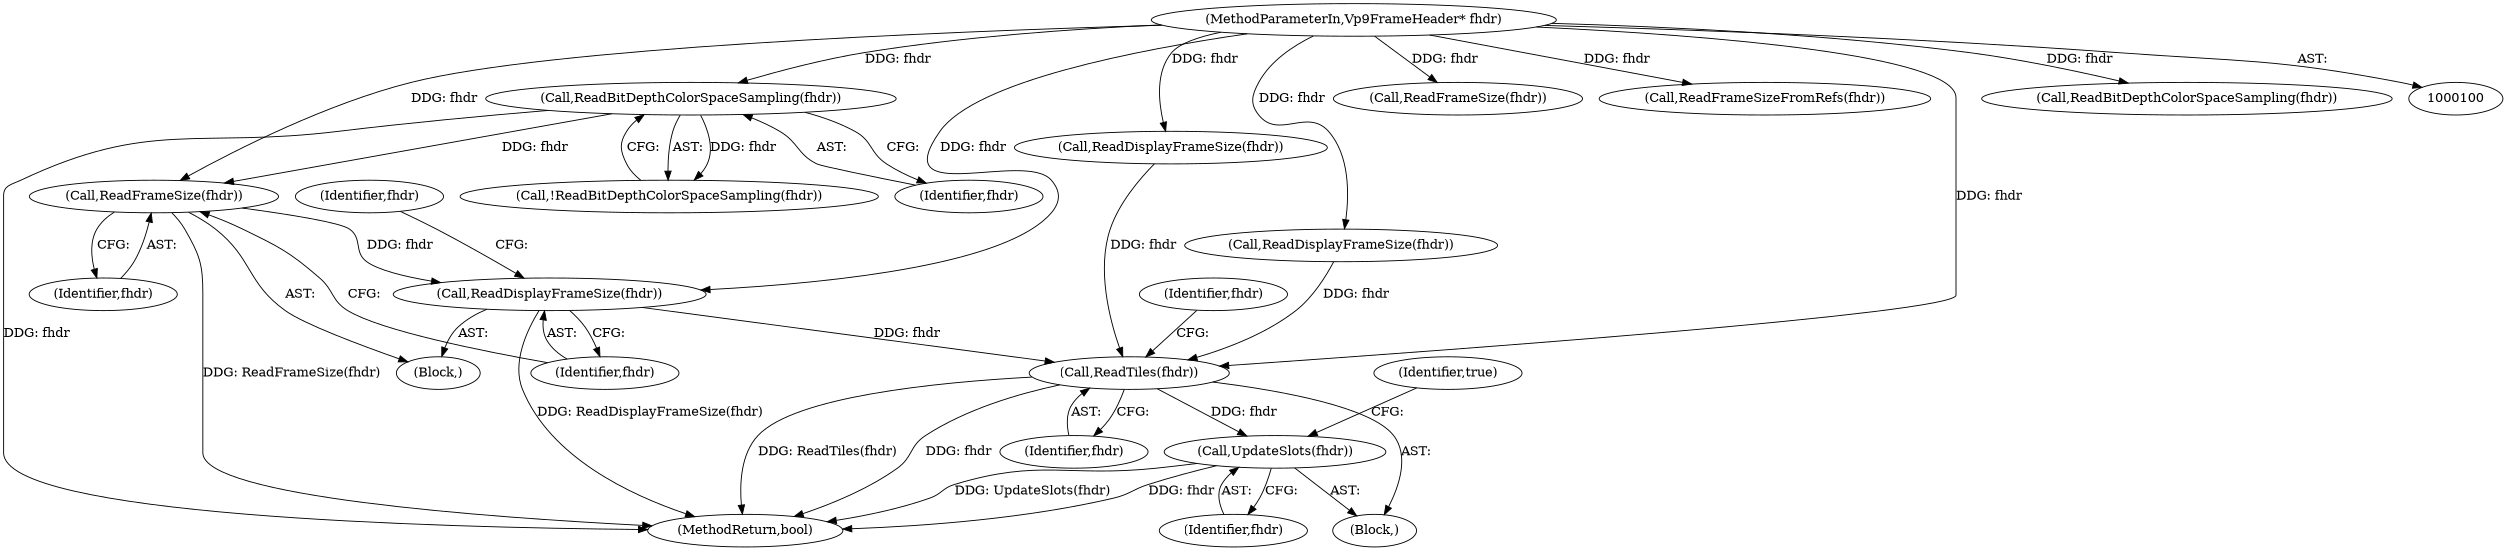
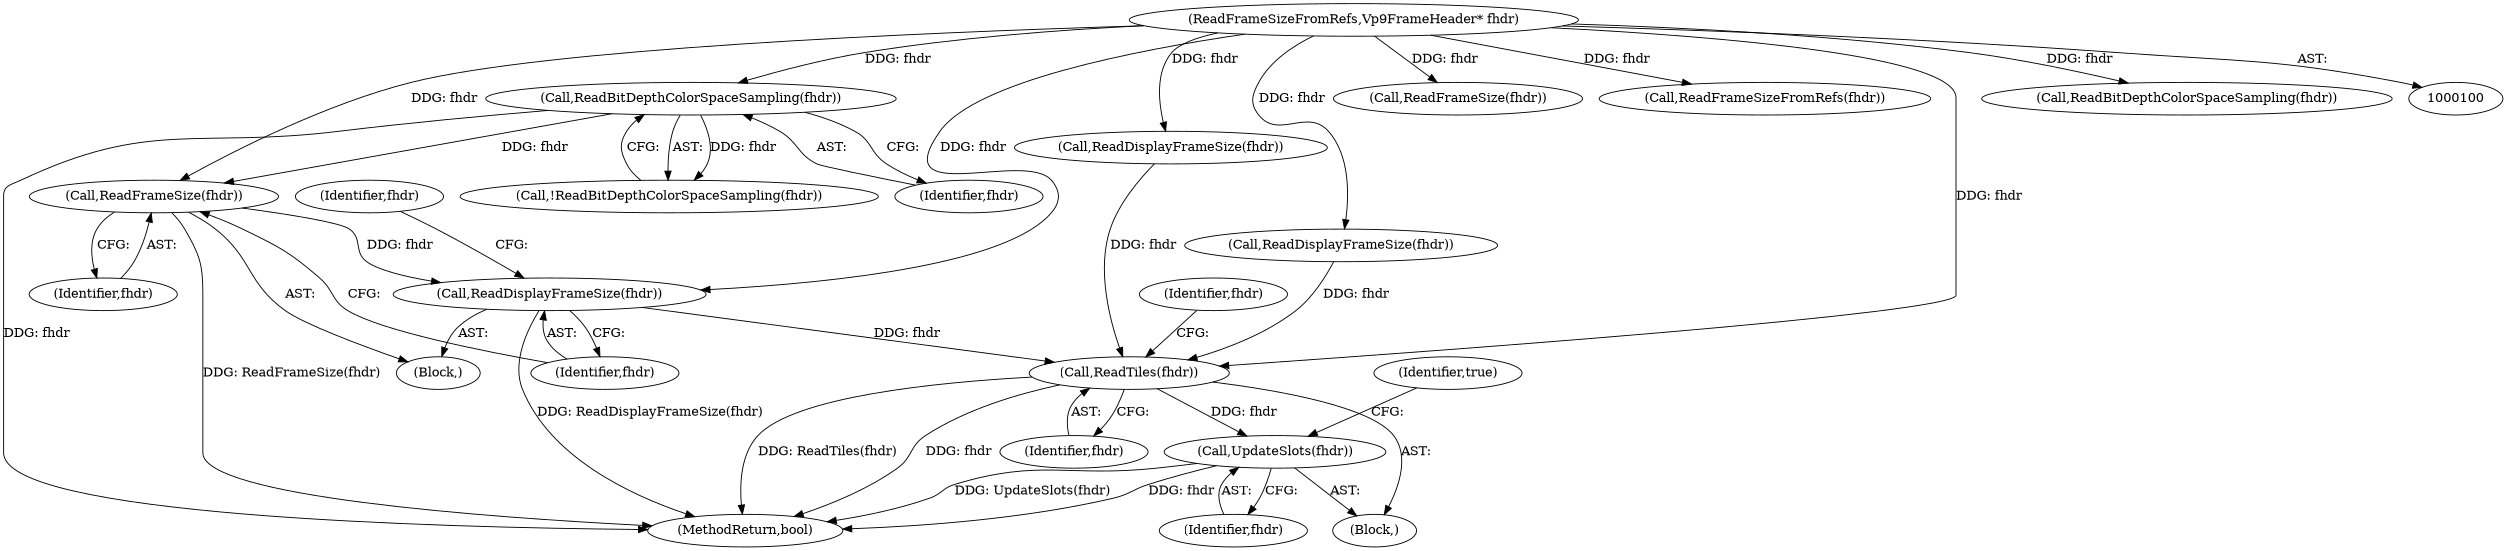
node "(MethodParameterIn,Vp9FrameHeader* fhdr)": label "(MethodParameterIn,Vp9FrameHeader* fhdr)" -> "(ReadFrameSizeFromRefs,Vp9FrameHeader* fhdr)"
